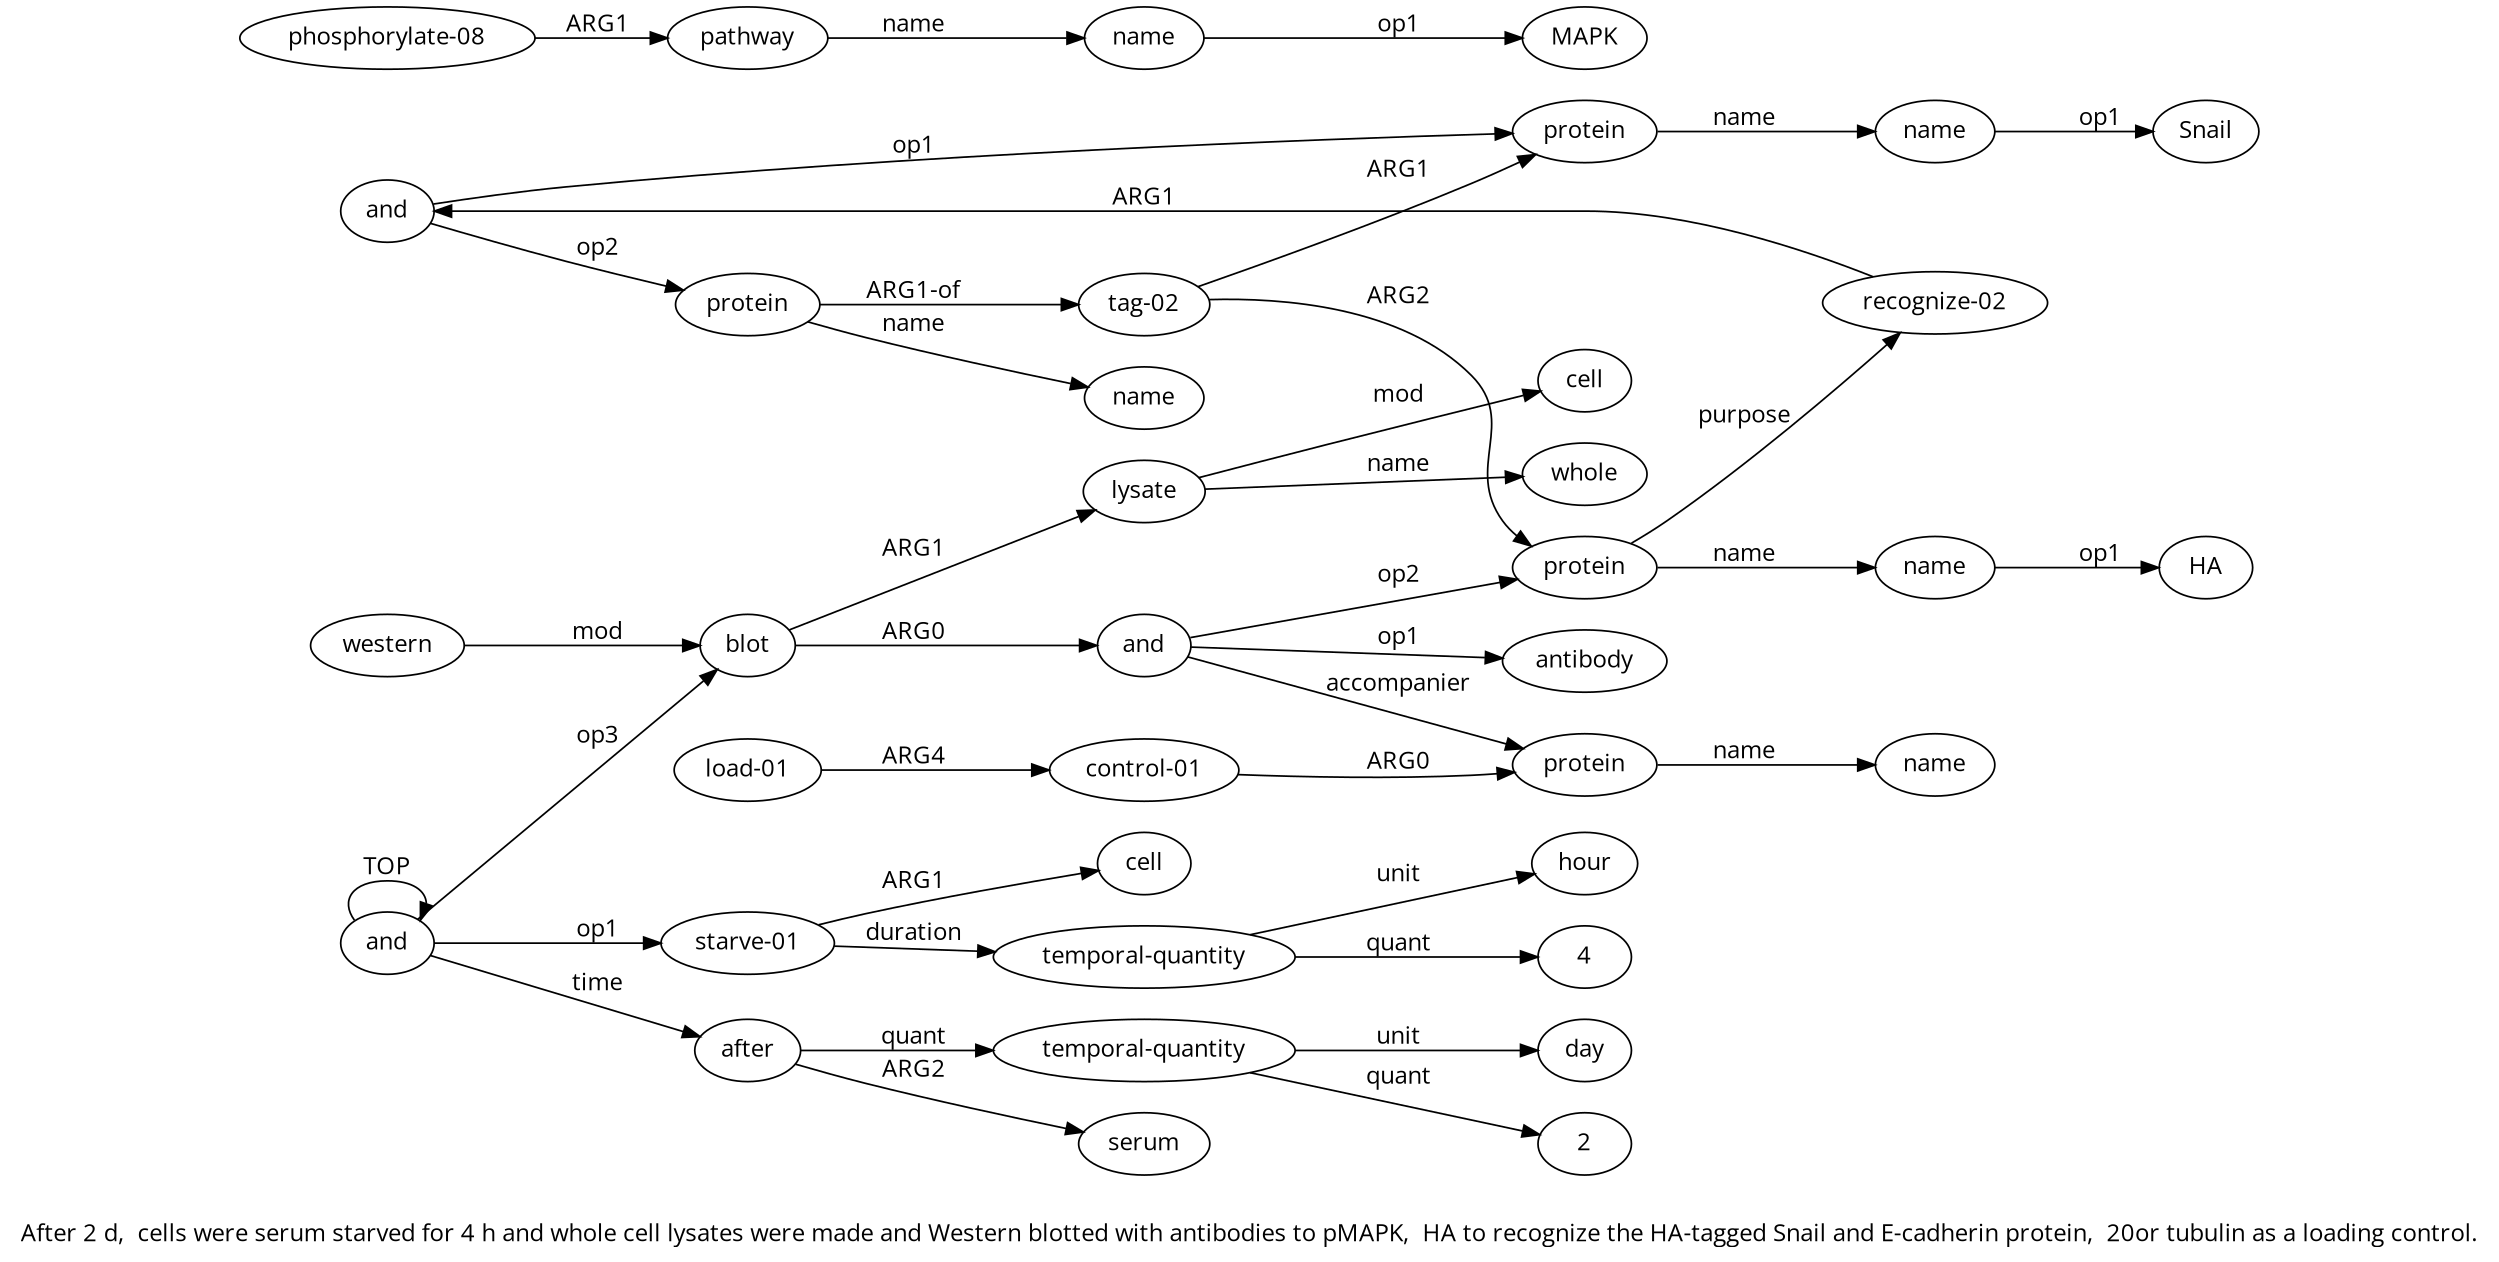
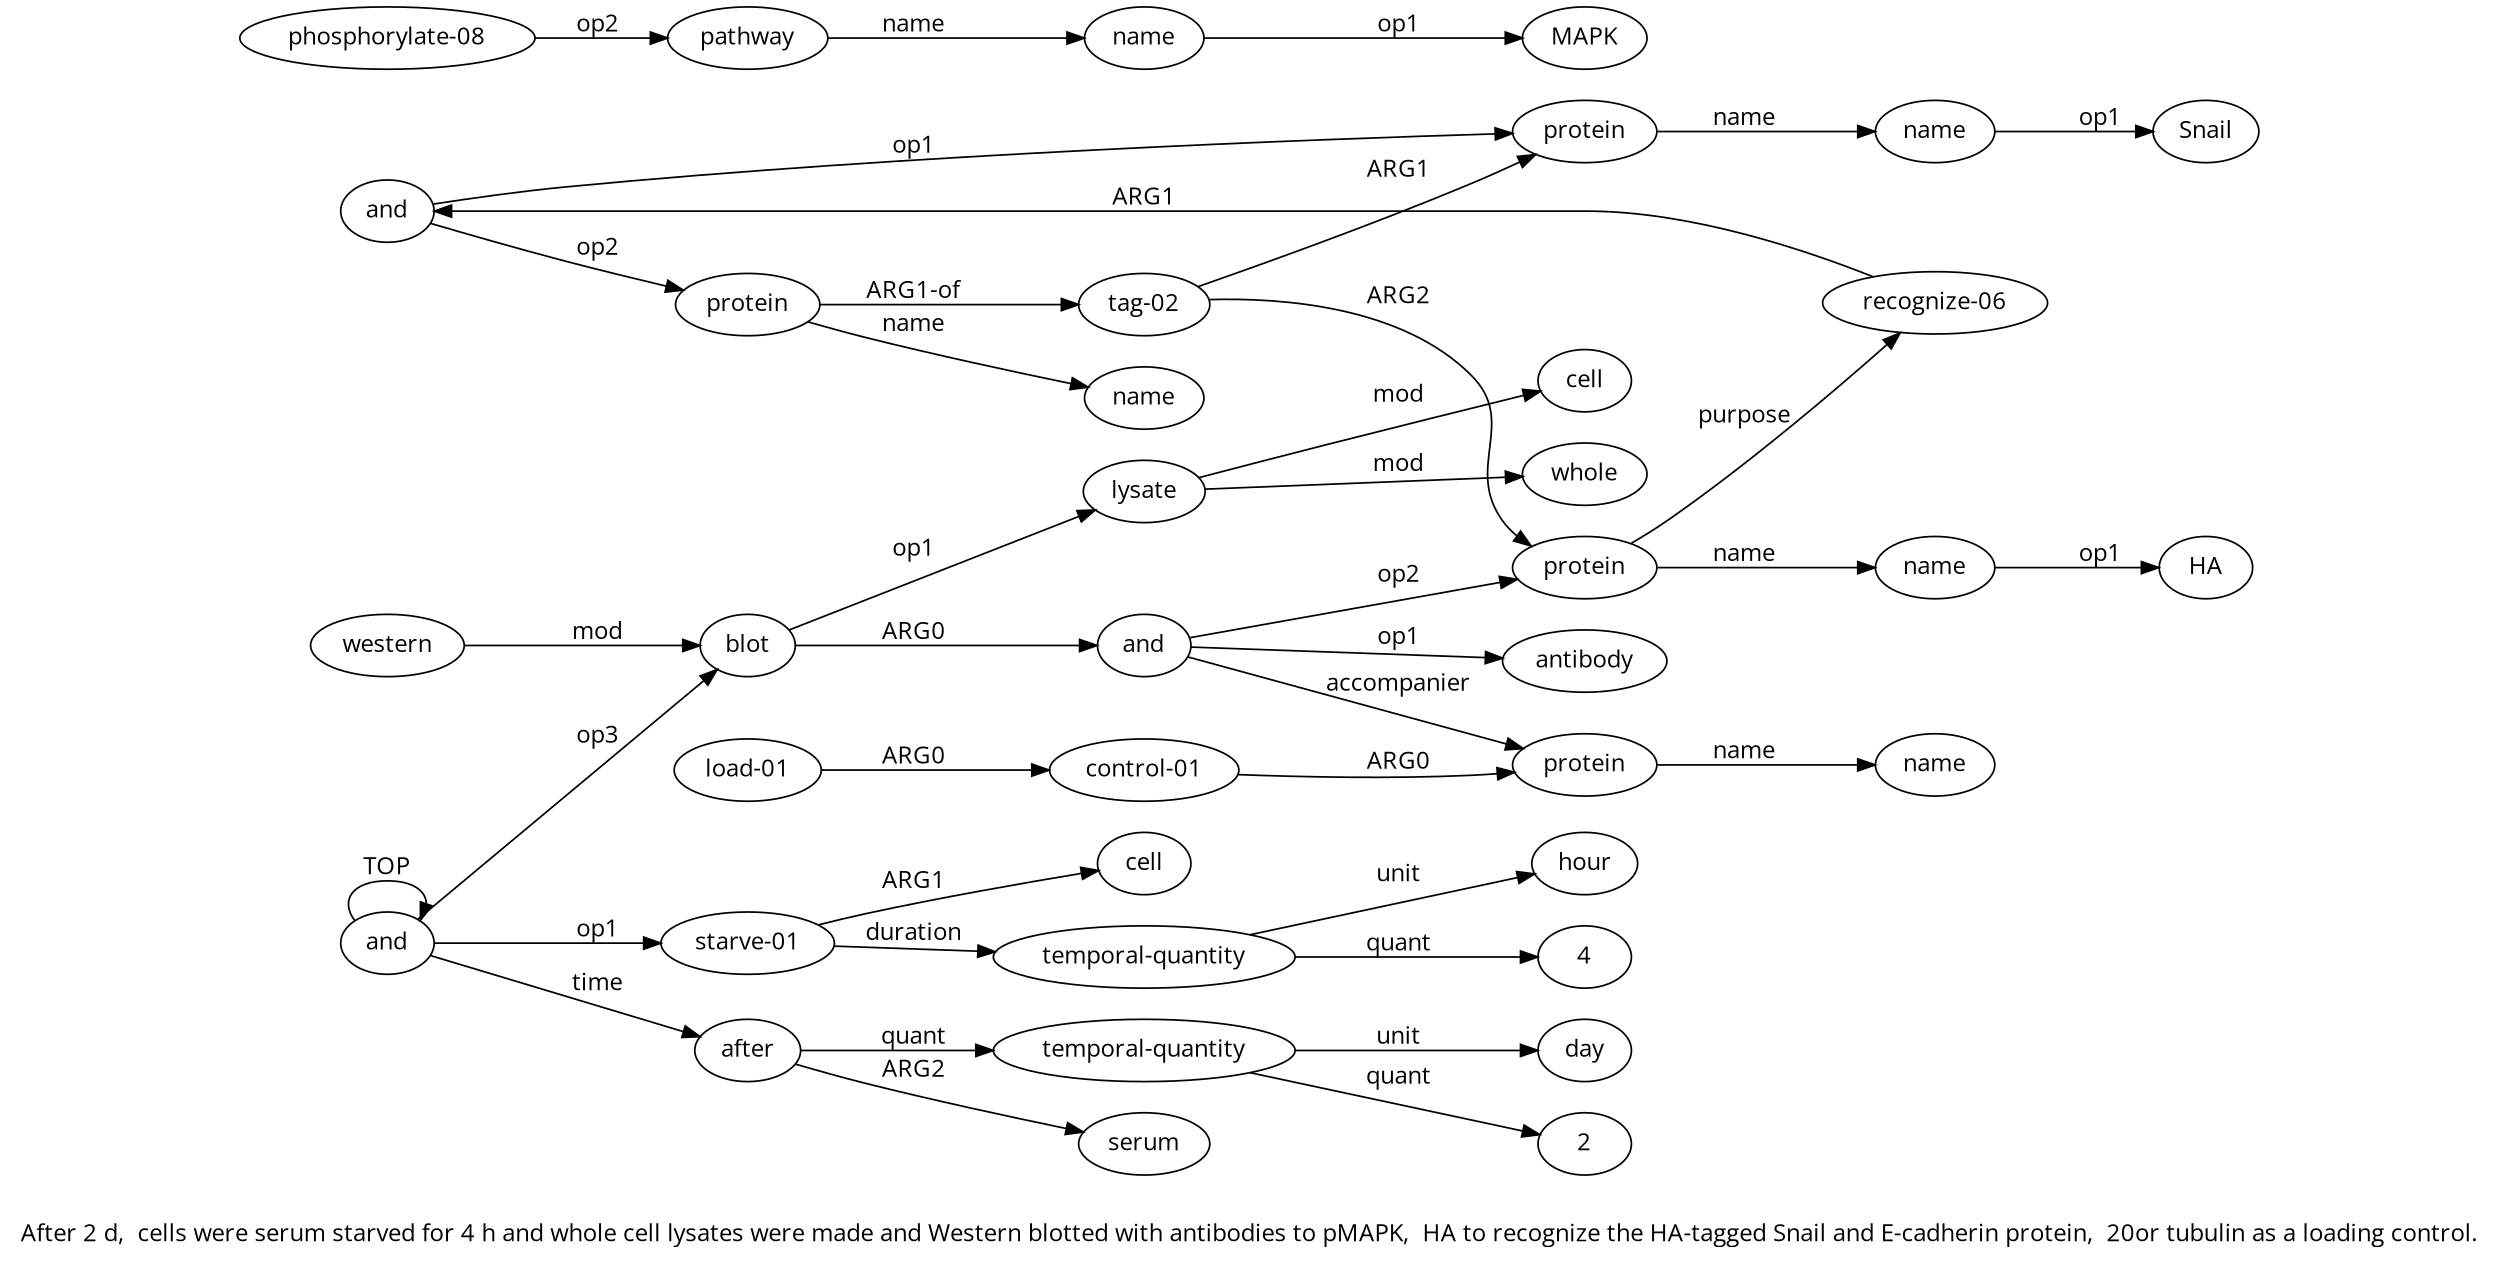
edge "phosphorylate-08" -> "pathway": label "ARG1" -> "op2"
node "recognize-02": label "recognize-02" -> "recognize-06"
edge "lysate" -> "whole": label "name" -> "mod"
edge "blot" -> "lysate": label "ARG1" -> "op1"
edge "load-01" -> "control-01": label "ARG4" -> "ARG0"
